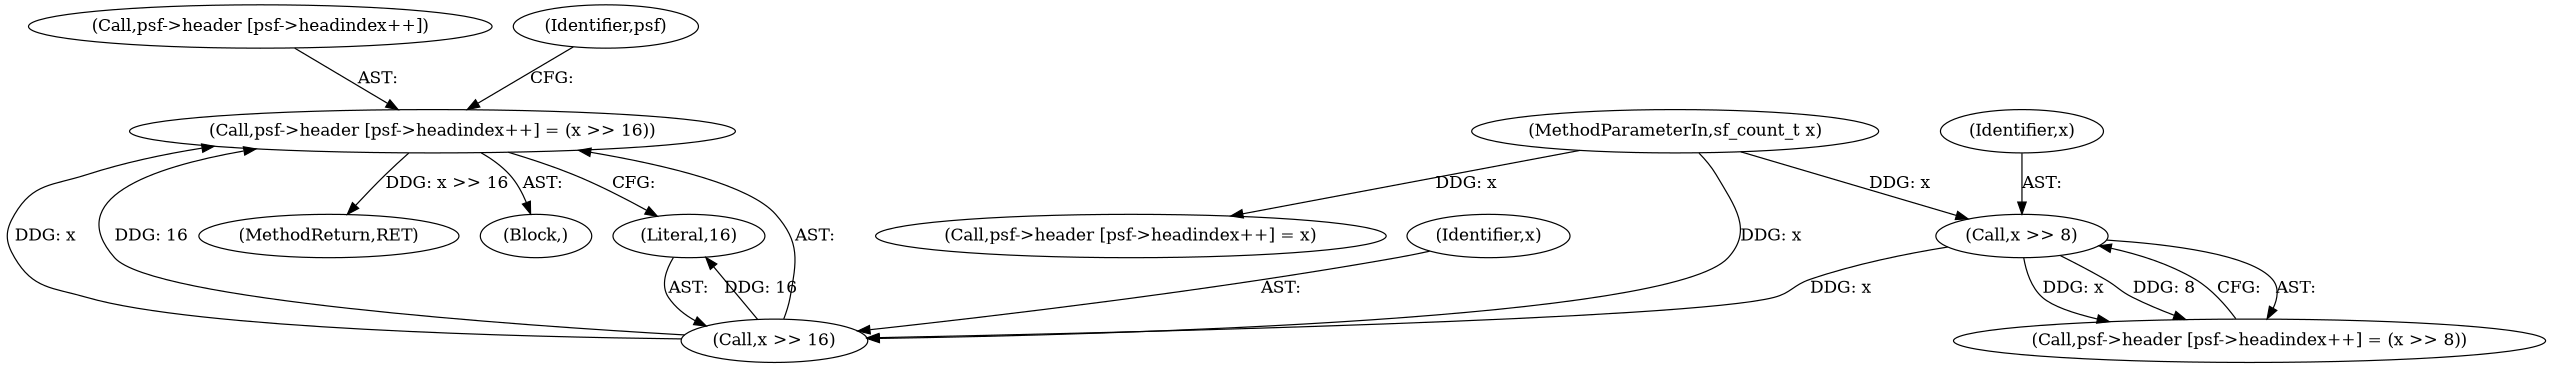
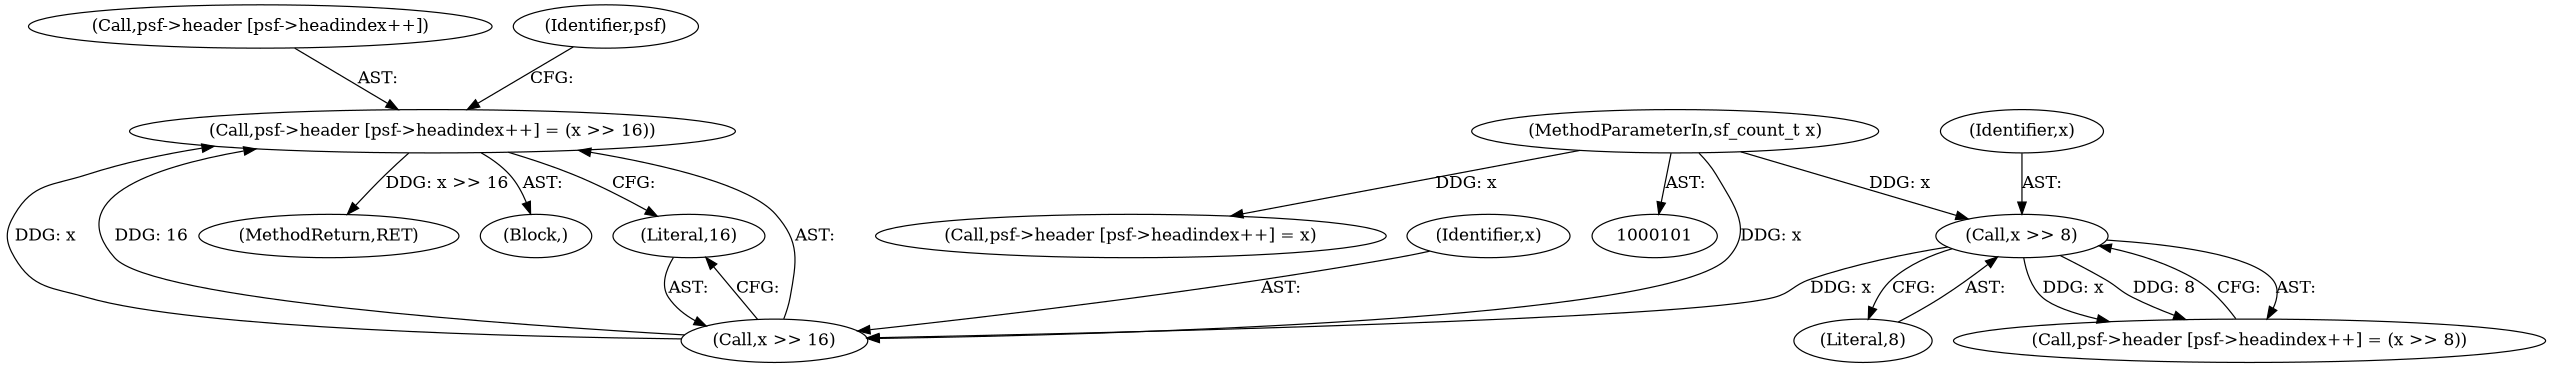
node "1000101": added
edge "(Call,x >> 16)" -> "(Literal,16)": label "DDG: 16" -> "CFG: "
node "(Literal,8)": added
